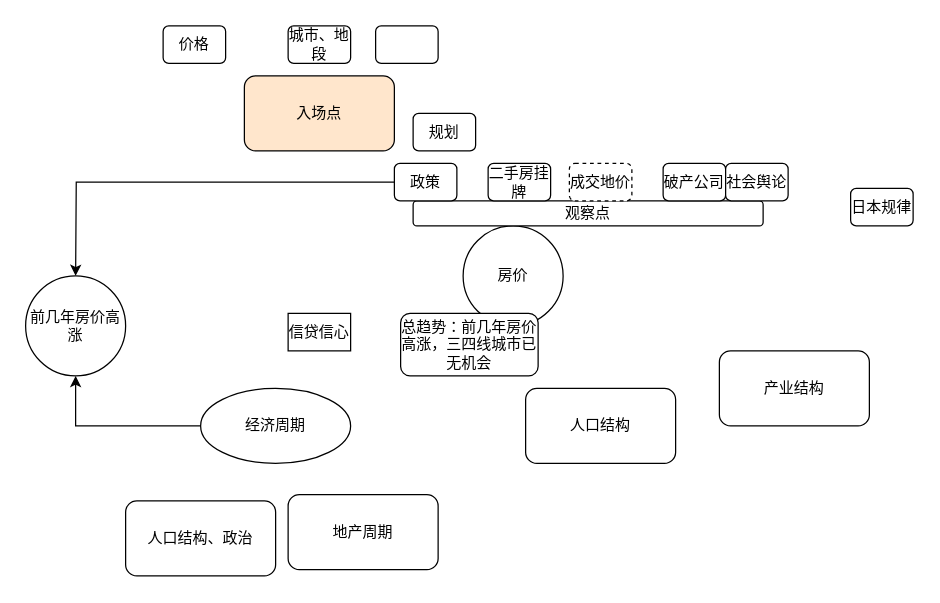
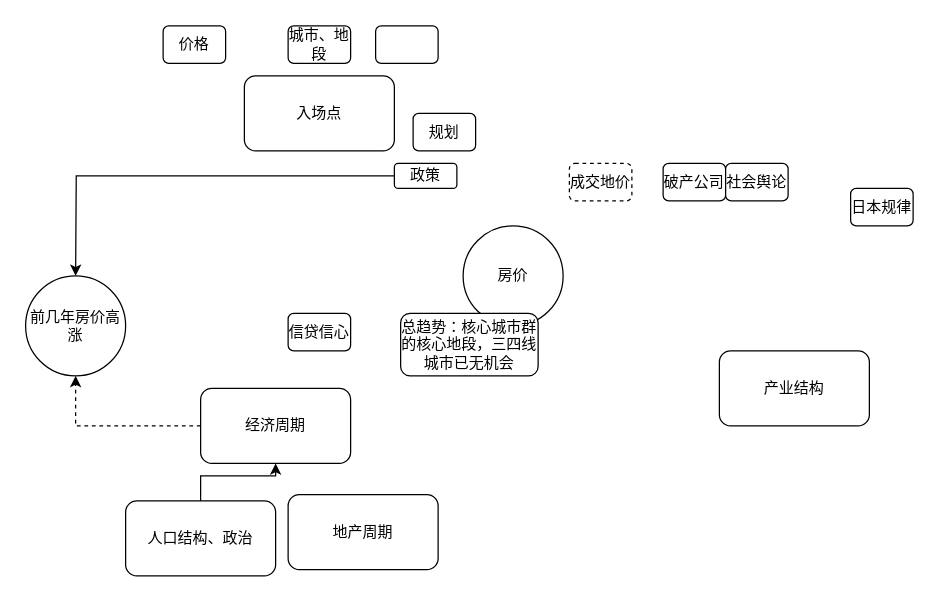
node "入场点": fillcolor #ffe6cc -> #ffffff
node "政策": size 63x38 -> 63x25
node "二手房挂牌": removed
node "观察点": removed
node "信贷信心": shape rectangle -> rounded rectangle
node "总趋势：前几年房价高涨，三四线城市已无机会": label "总趋势：前几年房价高涨，三四线城市已无机会" -> "总趋势：核心城市群的核心地段，三四线城市已无机会"
edge "经济周期" -> "前几年房价高涨": style solid -> dashed
node "经济周期": shape ellipse -> rounded rectangle
node "人口结构": removed
edge "人口结构、政治" -> "经济周期": added
